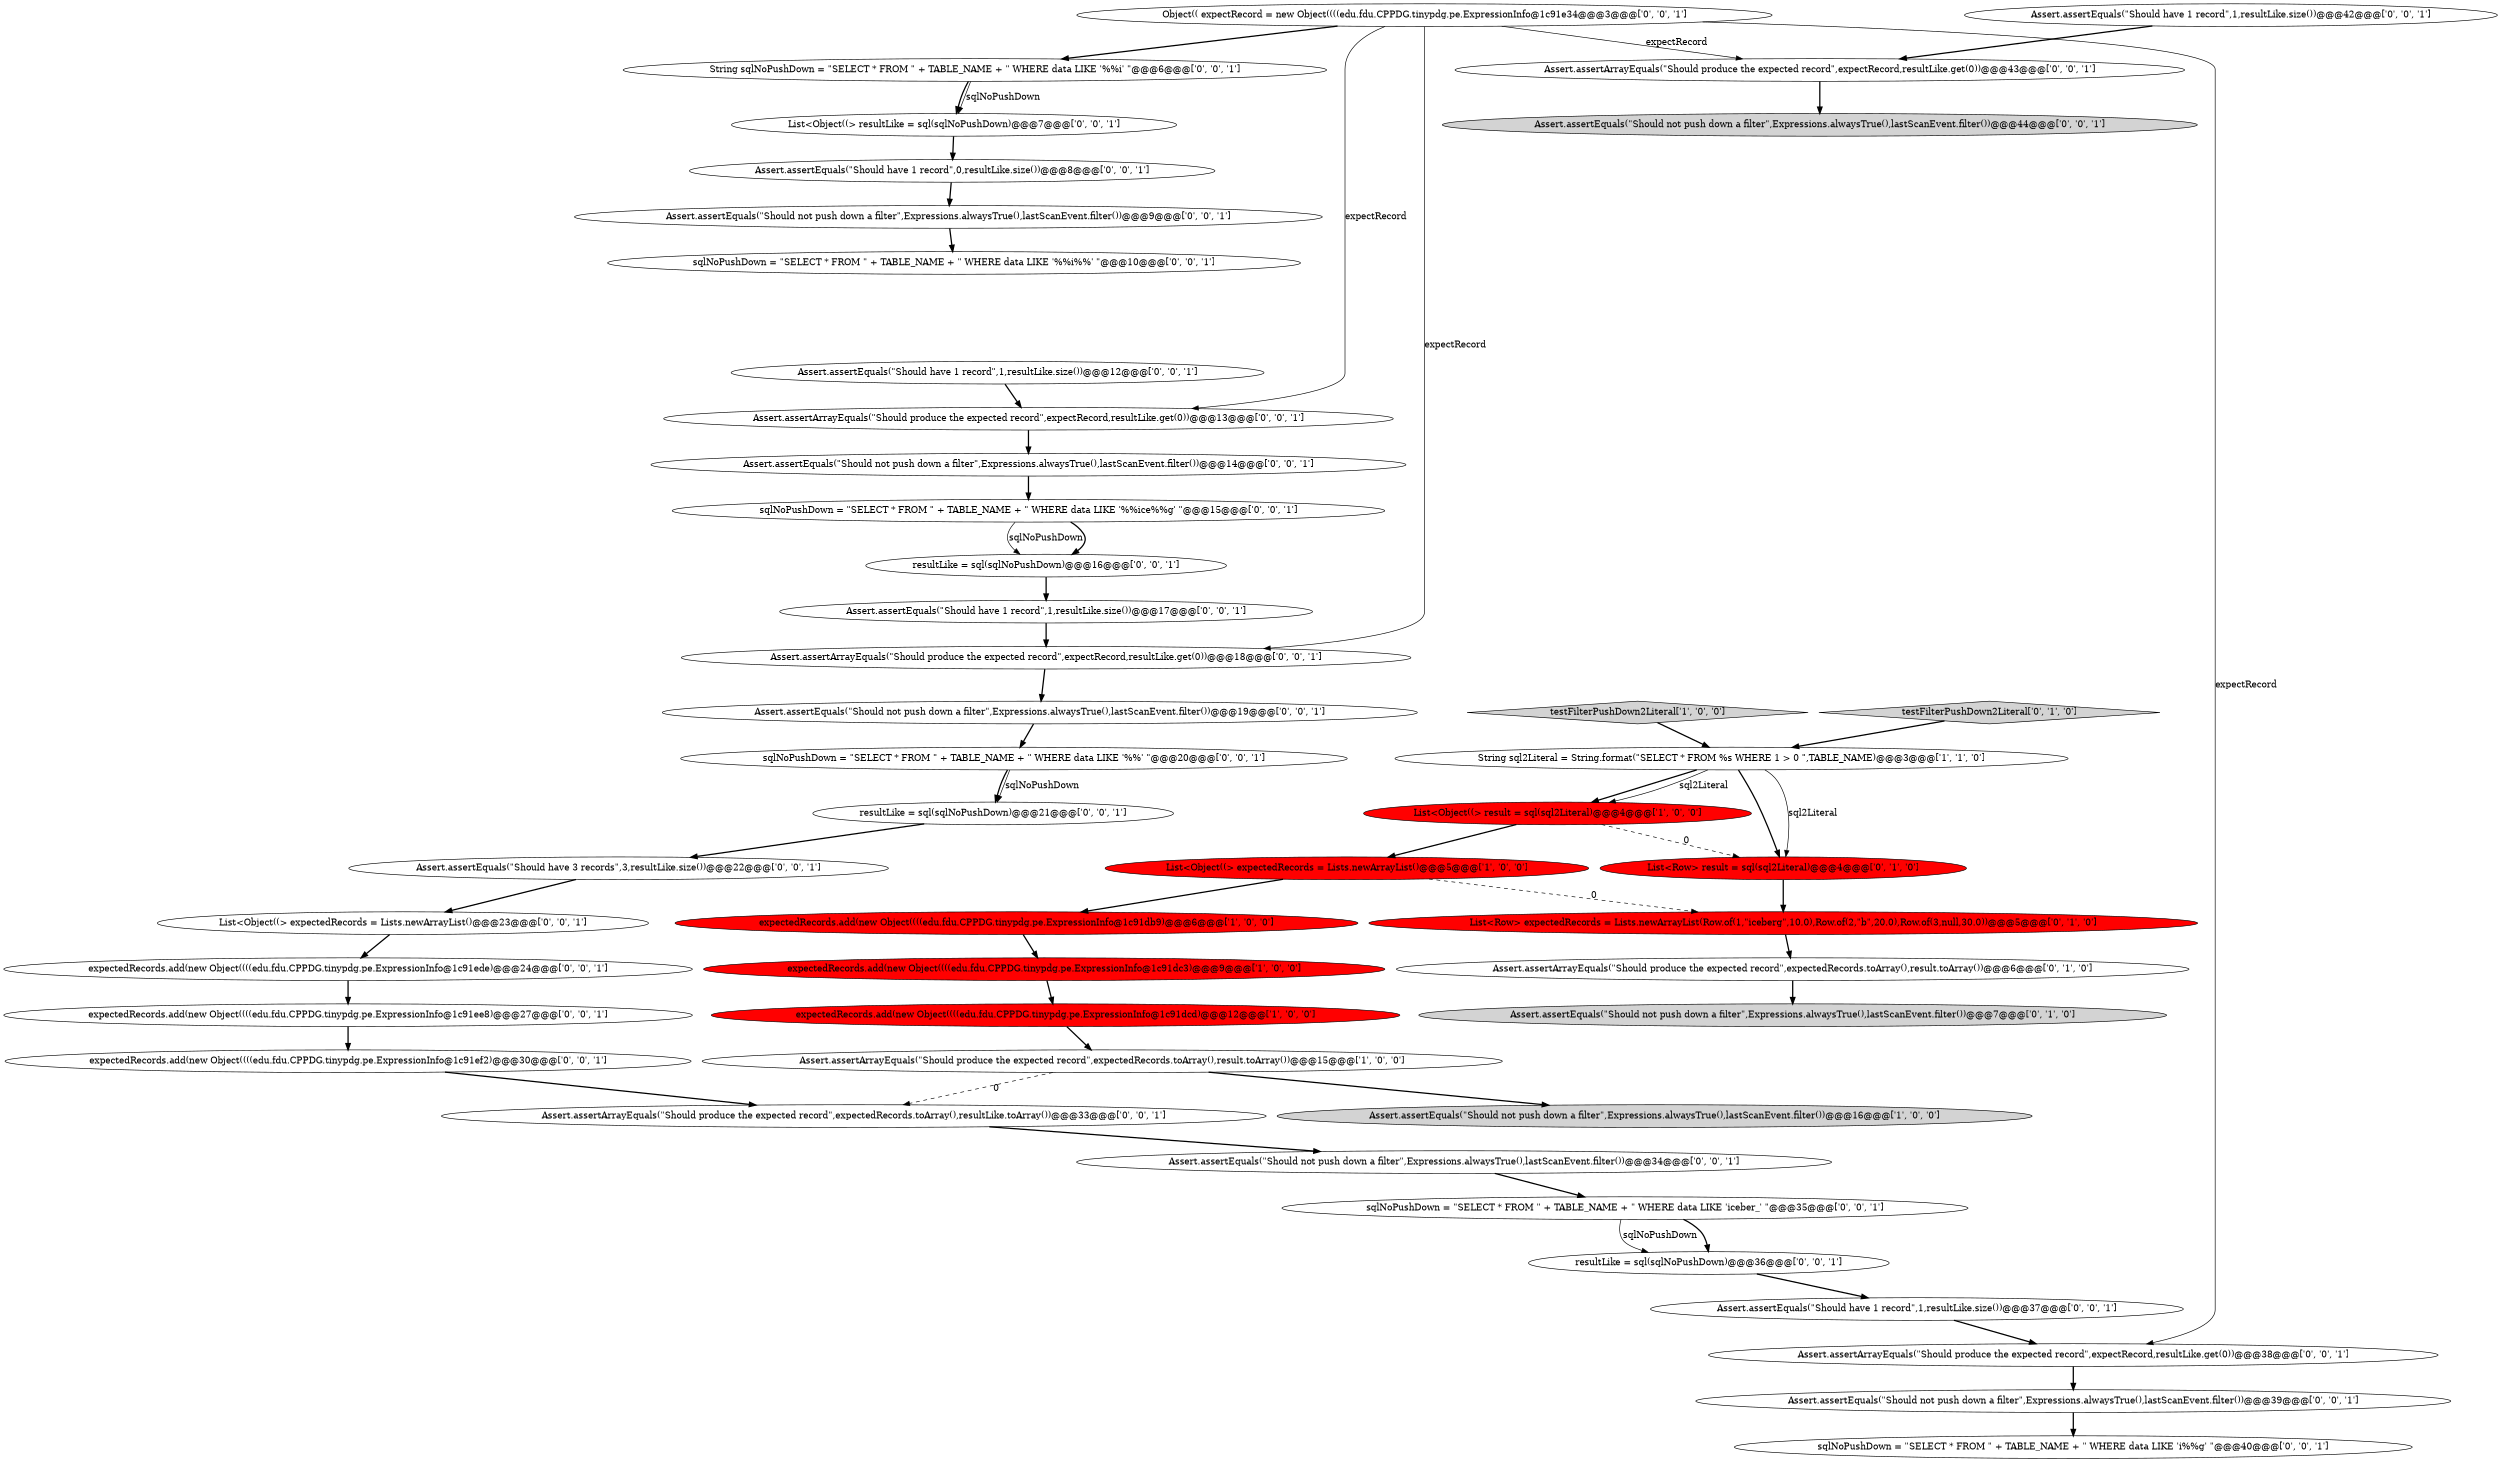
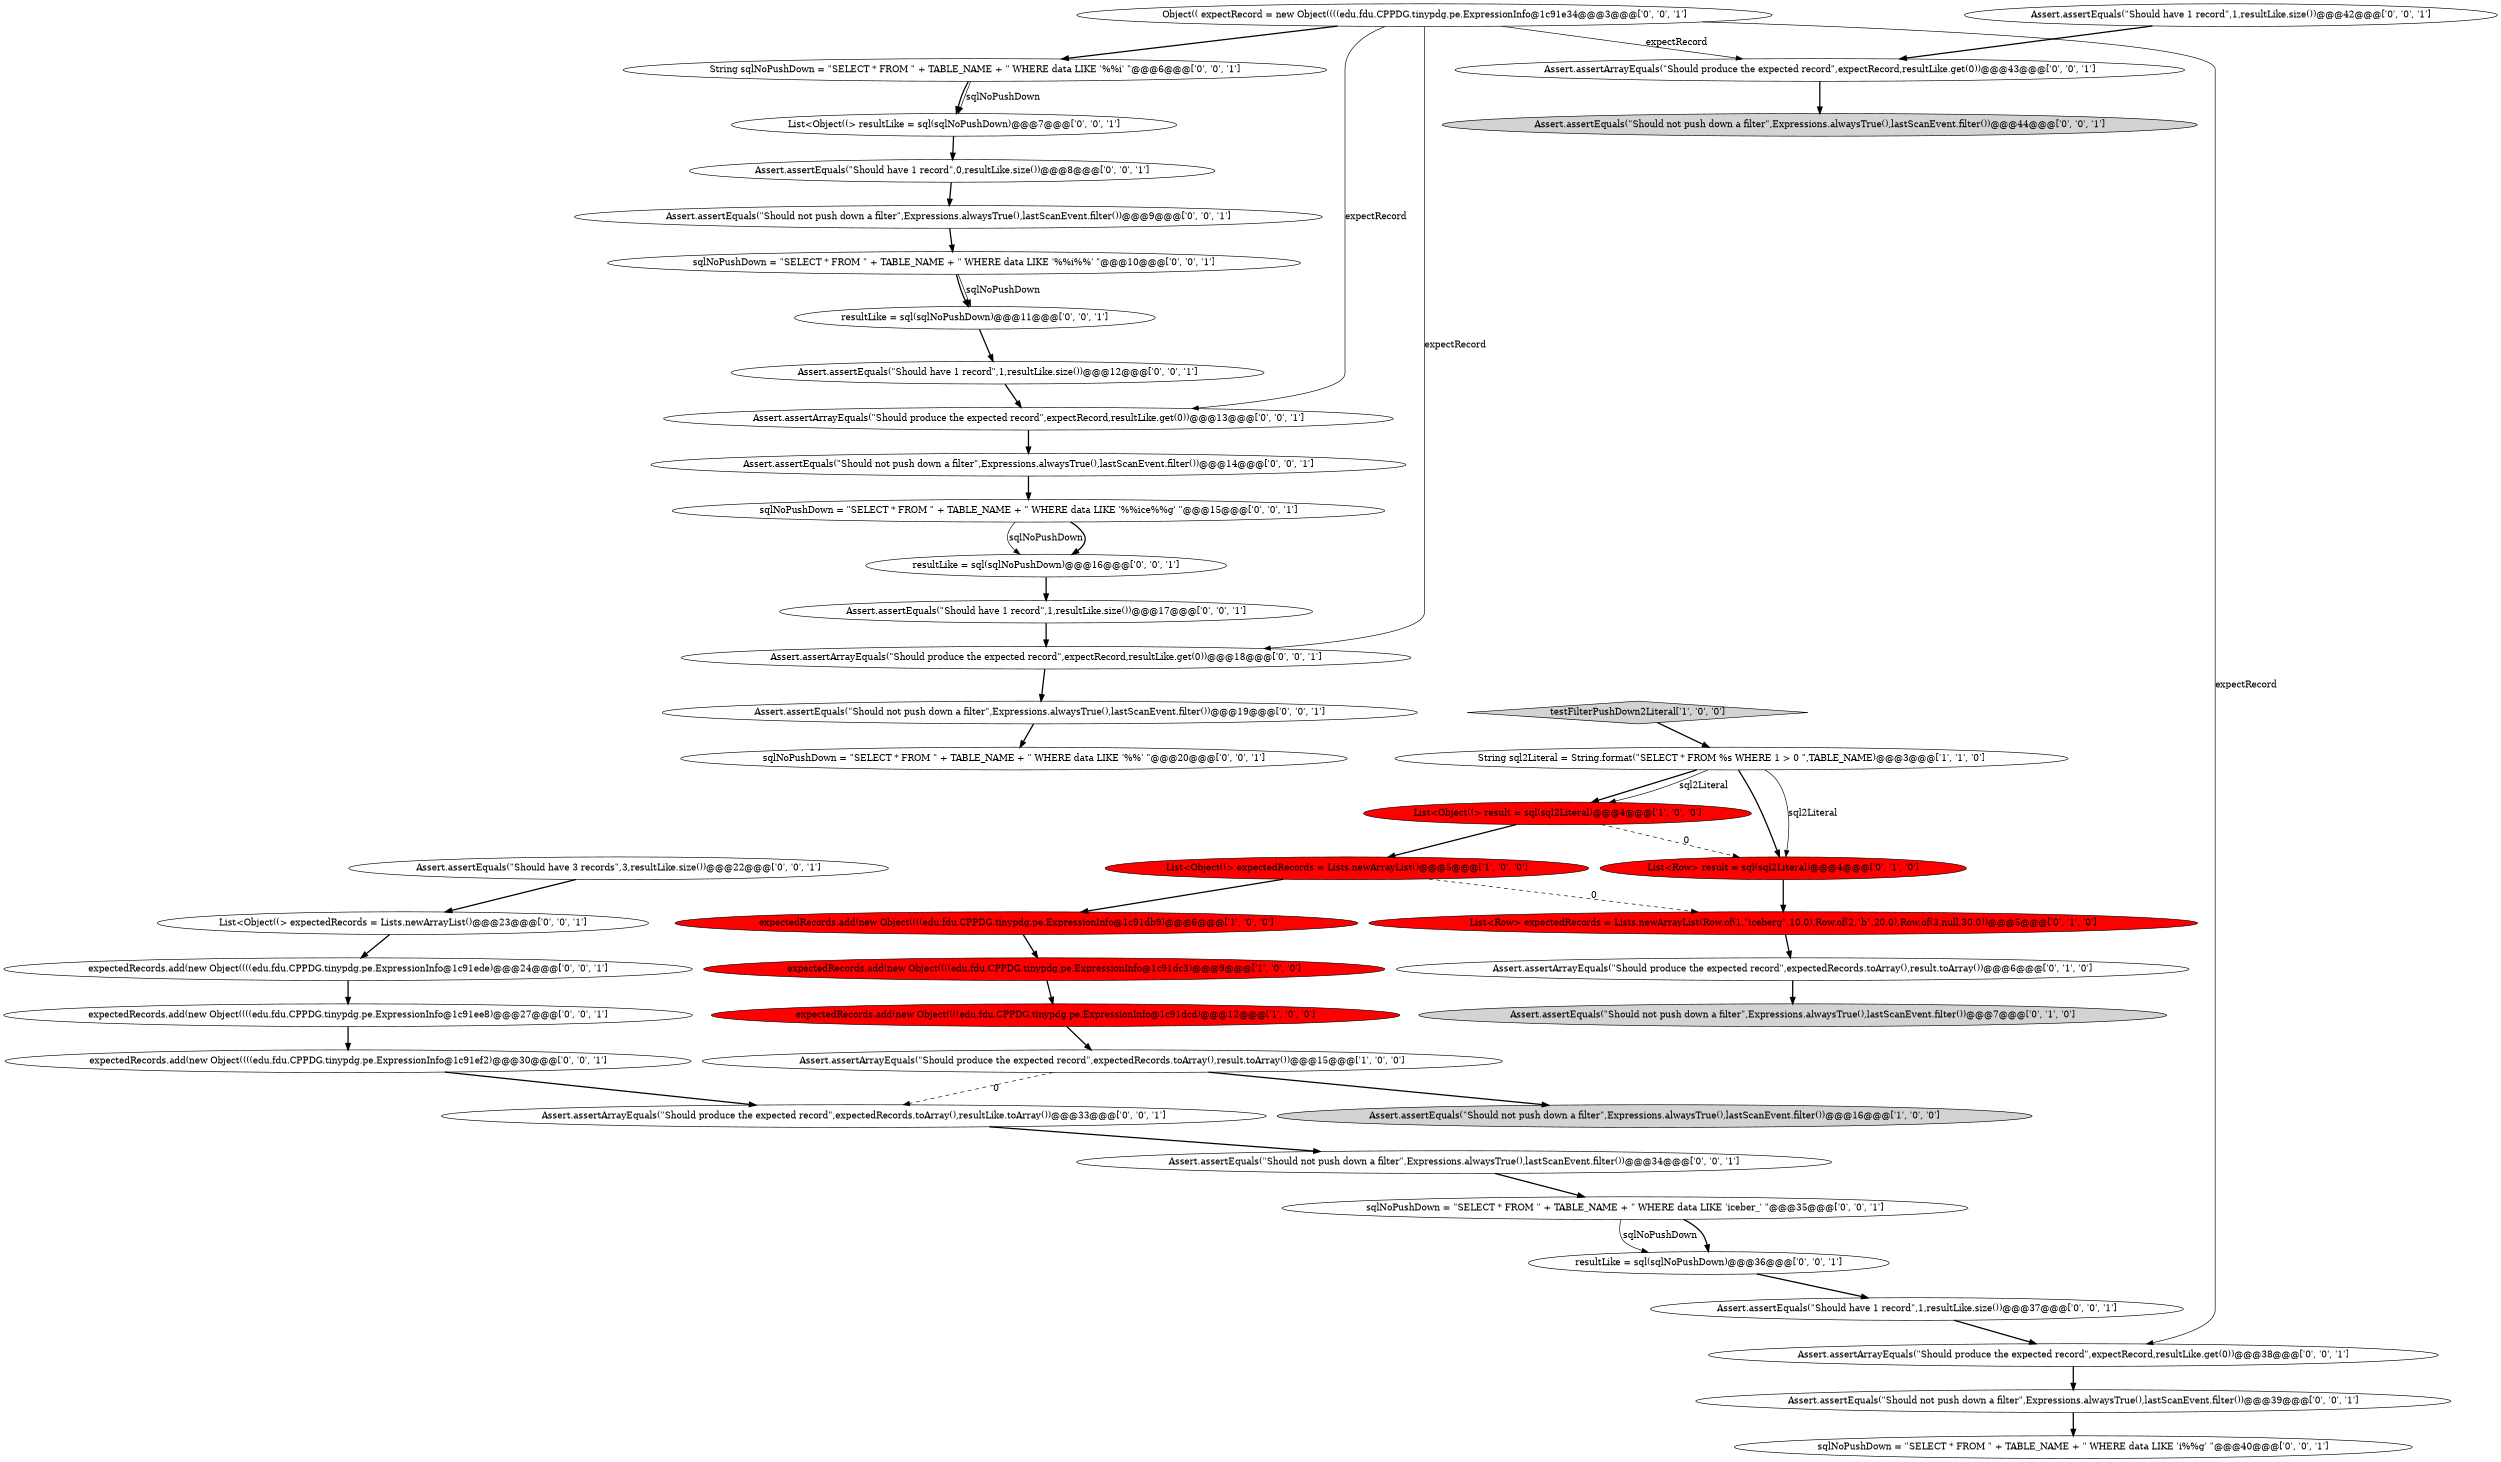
node "resultLike = sql(sqlNoPushDown)@@@11@@@['0', '0', '1']": added
node "testFilterPushDown2Literal['0', '1', '0']": removed
node "resultLike = sql(sqlNoPushDown)@@@21@@@['0', '0', '1']": removed
